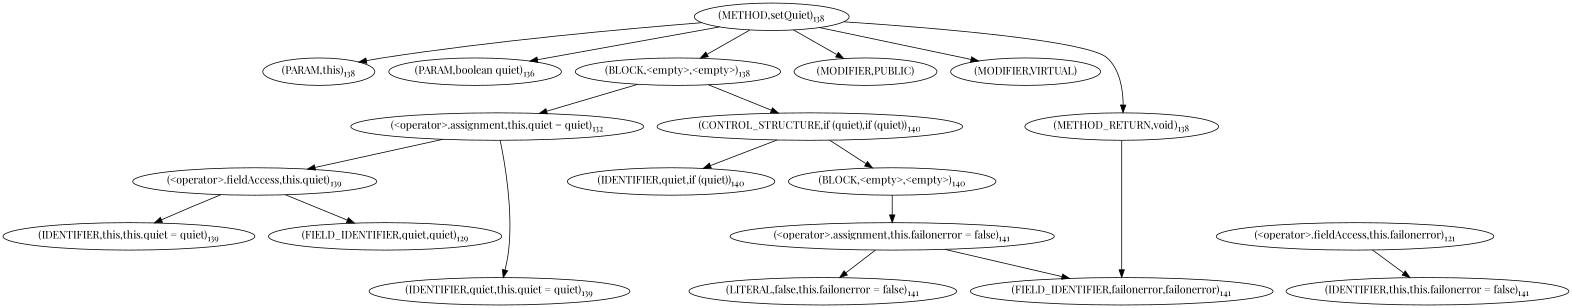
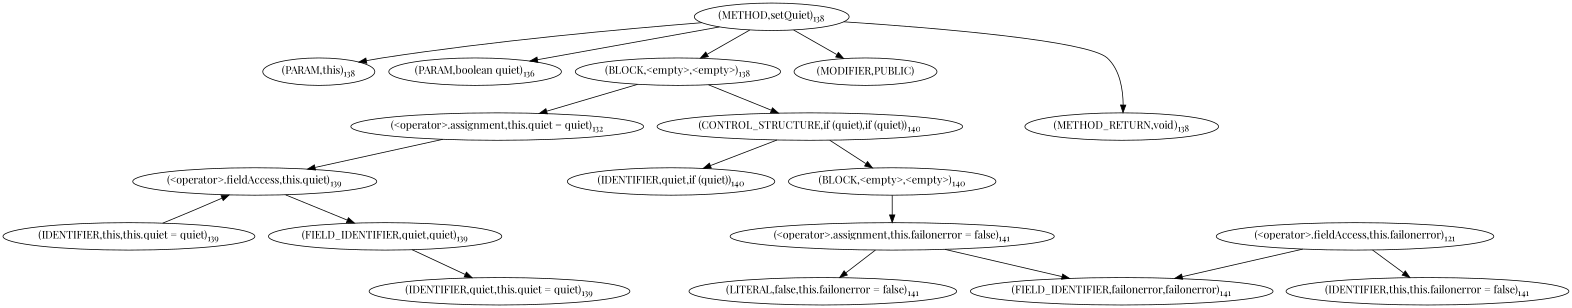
node "(MODIFIER,VIRTUAL)": removed
edge "(<operator>.assignment,this.quiet = quiet)" -> "(IDENTIFIER,quiet,this.quiet = quiet)": now "(FIELD_IDENTIFIER,quiet,quiet)" -> "(IDENTIFIER,quiet,this.quiet = quiet)"
edge "(METHOD_RETURN,void)" -> "(FIELD_IDENTIFIER,failonerror,failonerror)": now "(<operator>.fieldAccess,this.failonerror)" -> "(FIELD_IDENTIFIER,failonerror,failonerror)"
edge "(<operator>.fieldAccess,this.quiet)" -> "(IDENTIFIER,this,this.quiet = quiet)": reversed
node "(FIELD_IDENTIFIER,quiet,quiet)": text "129" -> "139"
